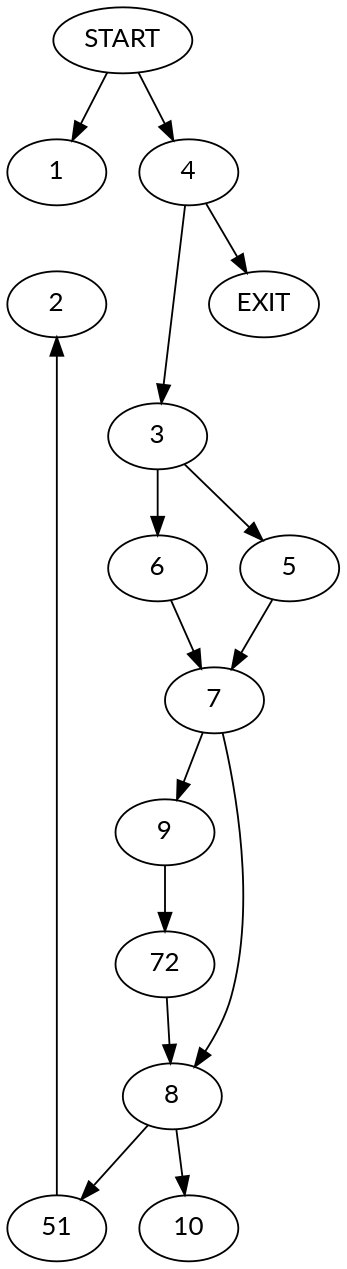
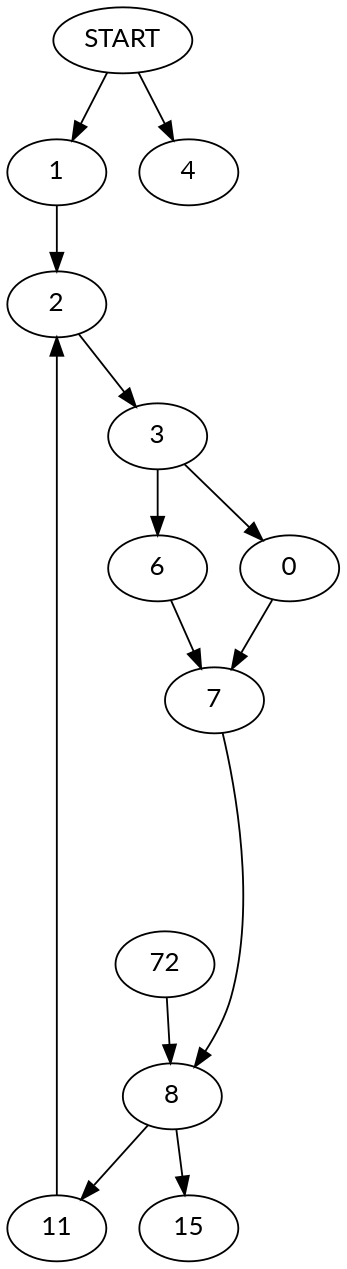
edge "1" -> "2": added
edge "4" -> "3": now "2" -> "3"
node "EXIT": removed
node "5": label "5" -> "0"
node "9": removed
node "51": label "51" -> "11"
node "10": label "10" -> "15"
